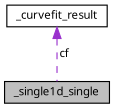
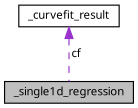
node "_single1d_single": label "_single1d_single" -> "_single1d_regression"
